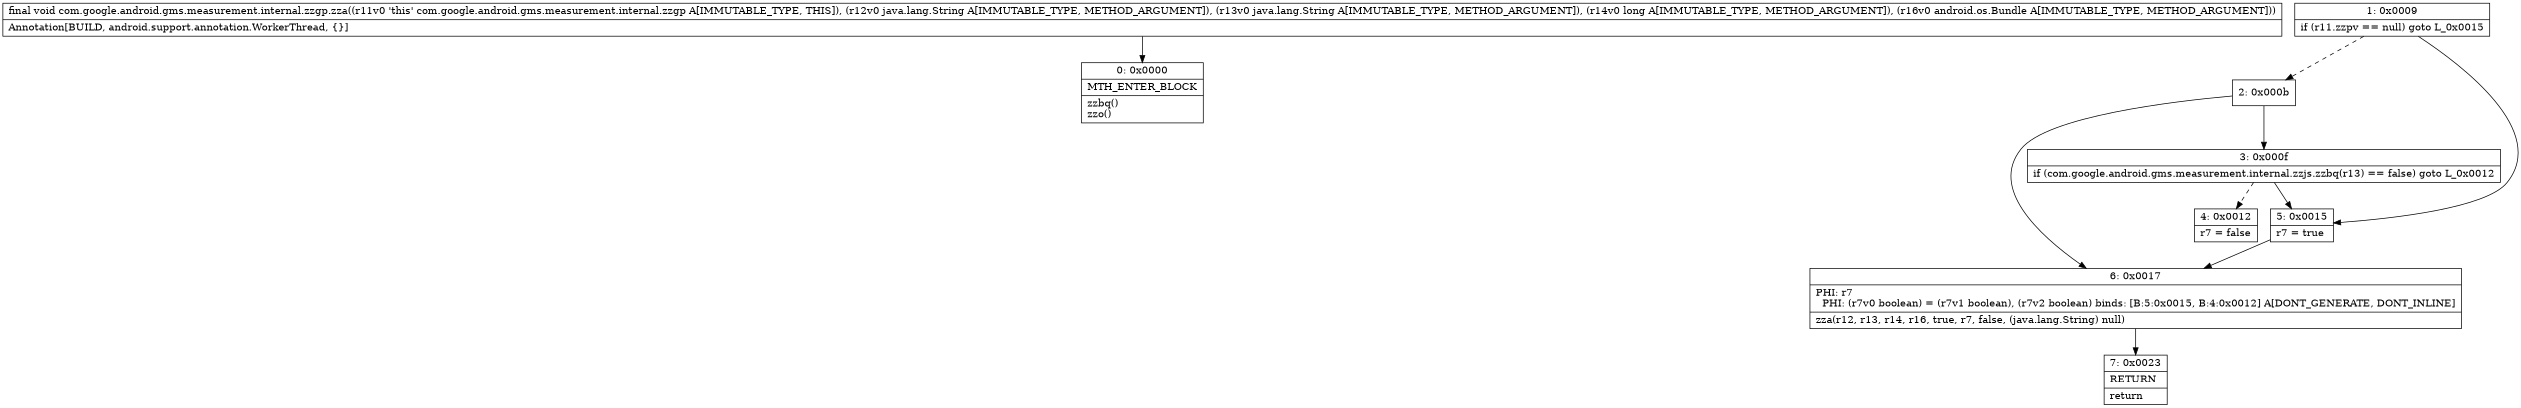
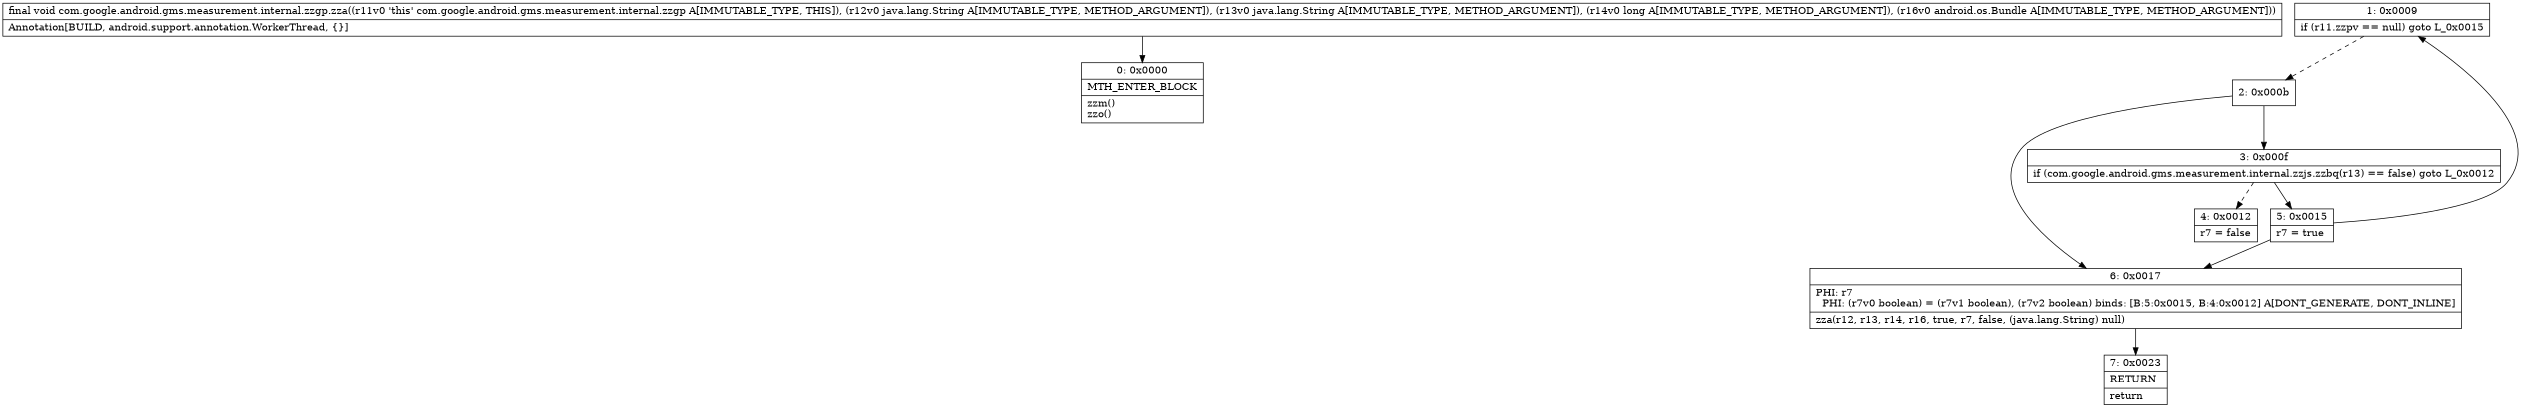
node "0: 0x0000": text "zzbq()" -> "zzm()"
edge "1: 0x0009" -> "5: 0x0015": reversed
